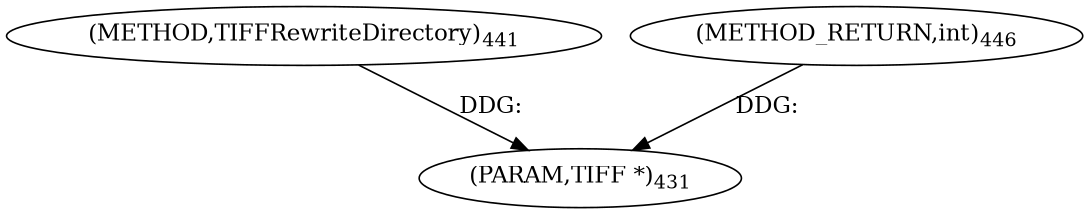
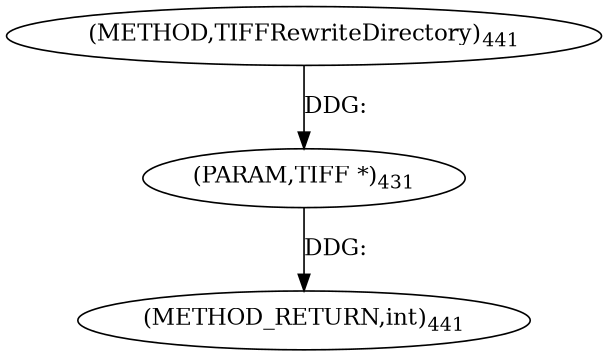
node "(METHOD_RETURN,int)": text "446" -> "441"
edge "(METHOD_RETURN,int)" -> "(PARAM,TIFF *)": reversed
